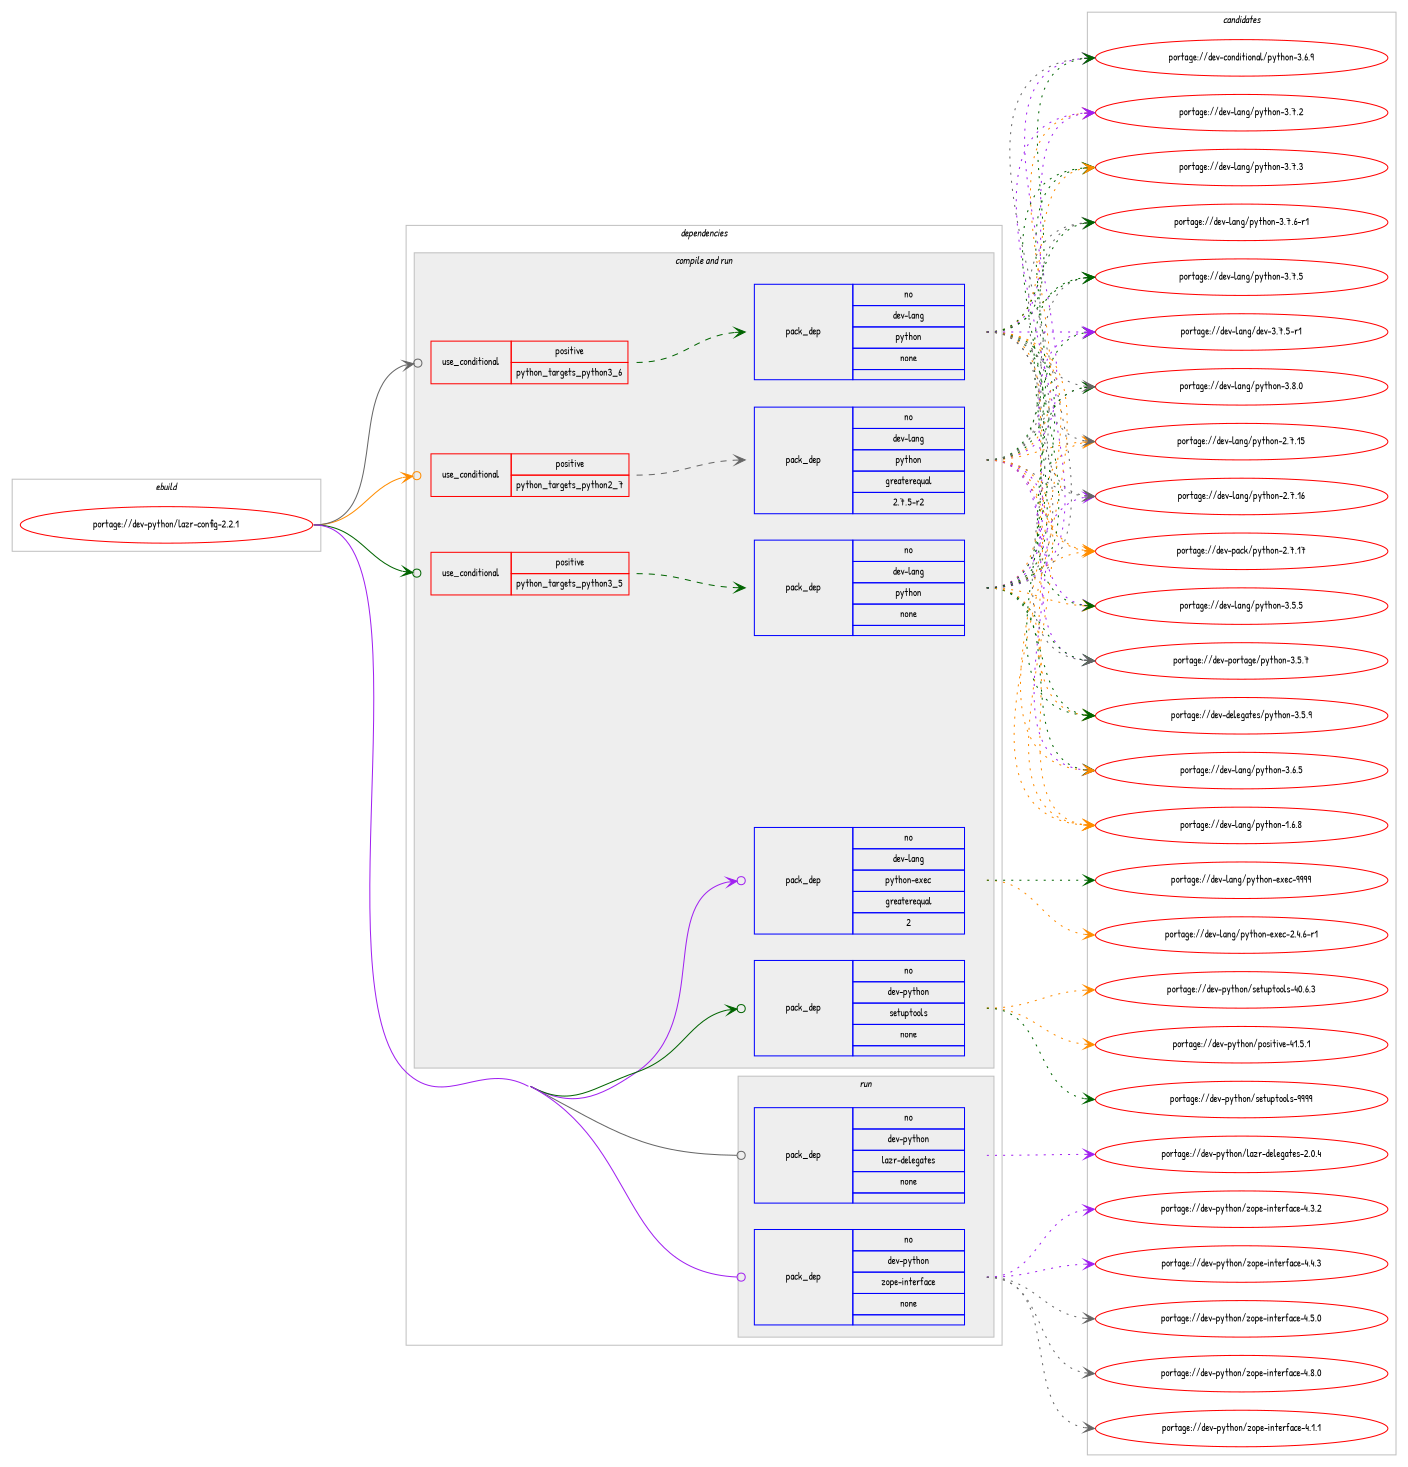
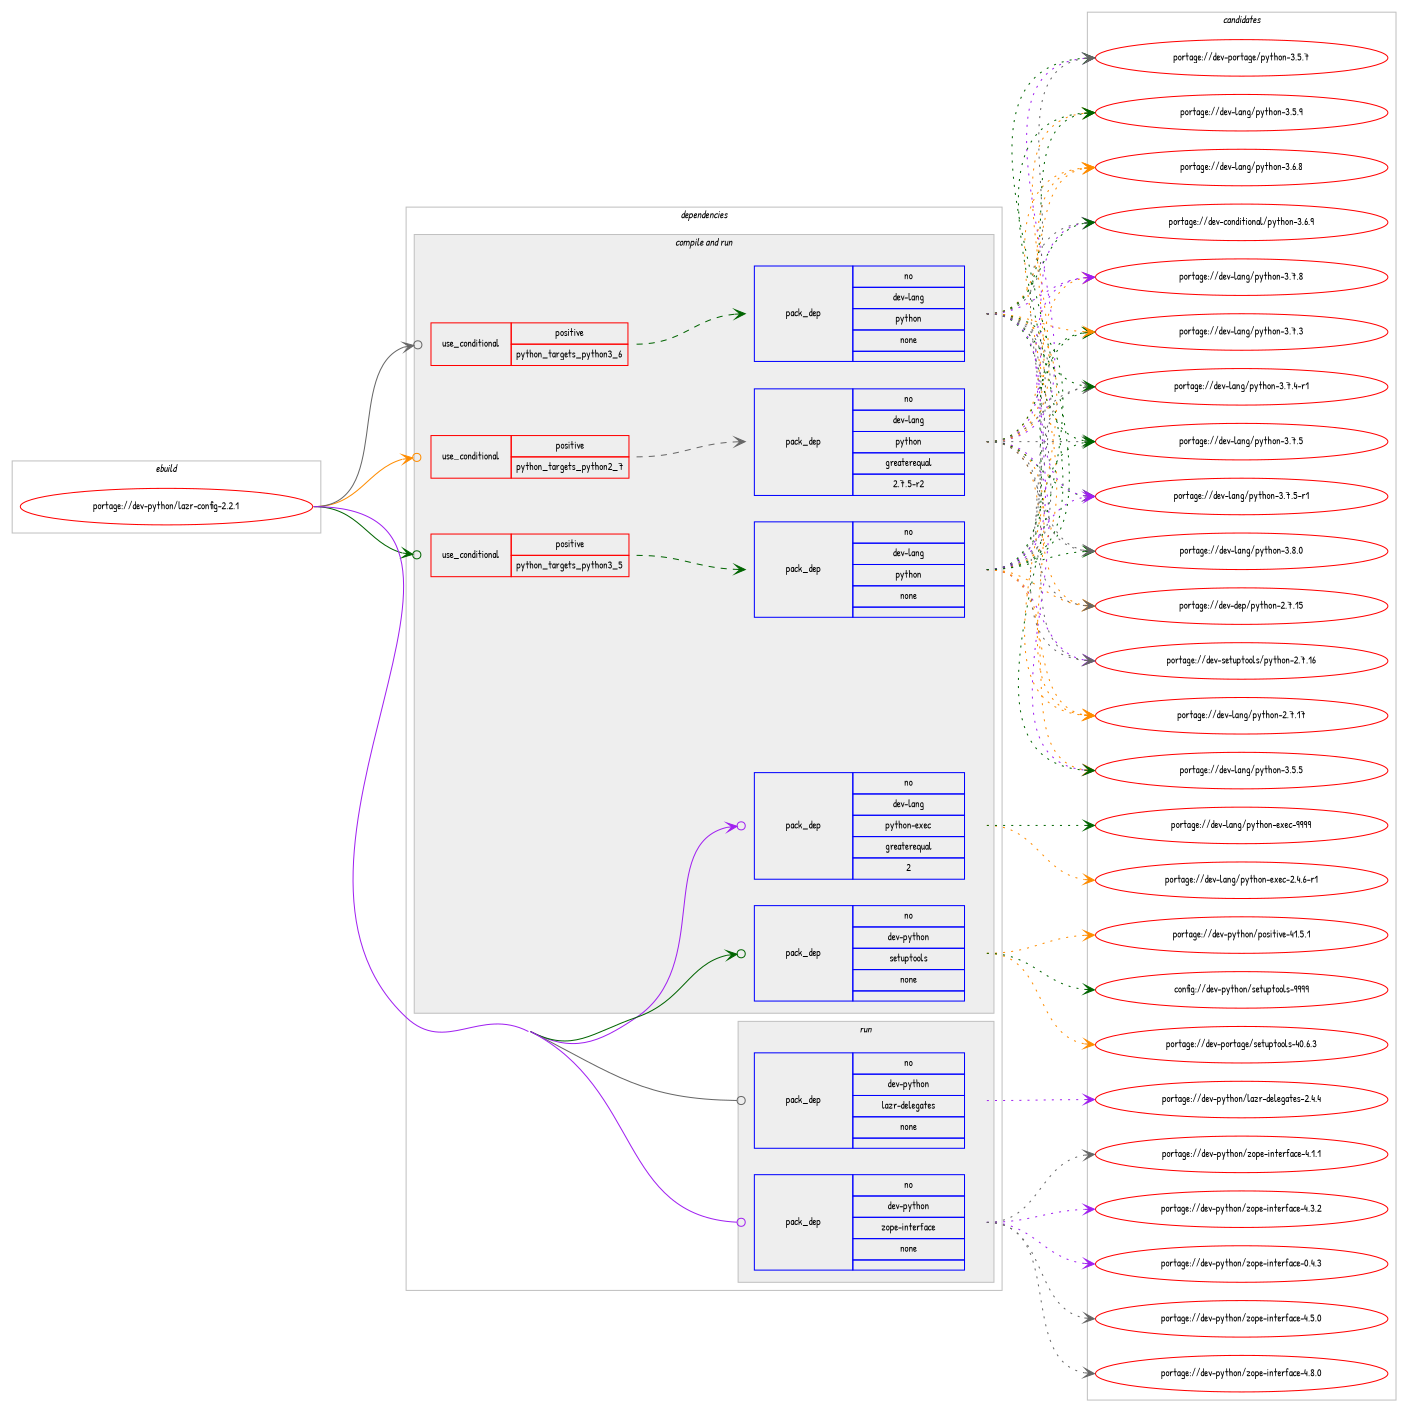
node "portage://dev-lang/python-3.7.2": label "portage://dev-lang/python-3.7.2" -> "portage://dev-lang/python-3.7.8"
node "portage://dev-lang/python-3.7.6-r1": label "portage://dev-lang/python-3.7.6-r1" -> "portage://dev-lang/python-3.7.4-r1"
node "portage://dev-lang/dev-3.7.5-r1": label "portage://dev-lang/dev-3.7.5-r1" -> "portage://dev-lang/python-3.7.5-r1"
node "portage://dev-lang/python-2.7.15": label "portage://dev-lang/python-2.7.15" -> "portage://dev-dep/python-2.7.15"
node "portage://dev-lang/python-2.7.16": label "portage://dev-lang/python-2.7.16" -> "portage://dev-setuptools/python-2.7.16"
node "portage://dev-pack/python-2.7.17": label "portage://dev-pack/python-2.7.17" -> "portage://dev-lang/python-2.7.17"
node "portage://dev-delegates/python-3.5.9": label "portage://dev-delegates/python-3.5.9" -> "portage://dev-lang/python-3.5.9"
node "portage://dev-lang/python-3.6.5": removed
node "portage://dev-lang/python-1.6.8": label "portage://dev-lang/python-1.6.8" -> "portage://dev-lang/python-3.6.8"
node "portage://dev-python/setuptools-40.6.3": label "portage://dev-python/setuptools-40.6.3" -> "portage://dev-portage/setuptools-40.6.3"
node "portage://dev-python/setuptools-9999": label "portage://dev-python/setuptools-9999" -> "config://dev-python/setuptools-9999"
node "portage://dev-python/lazr-delegates-2.0.4": label "portage://dev-python/lazr-delegates-2.0.4" -> "portage://dev-python/lazr-delegates-2.4.4"
node "portage://dev-python/zope-interface-4.4.3": label "portage://dev-python/zope-interface-4.4.3" -> "portage://dev-python/zope-interface-0.4.3"
